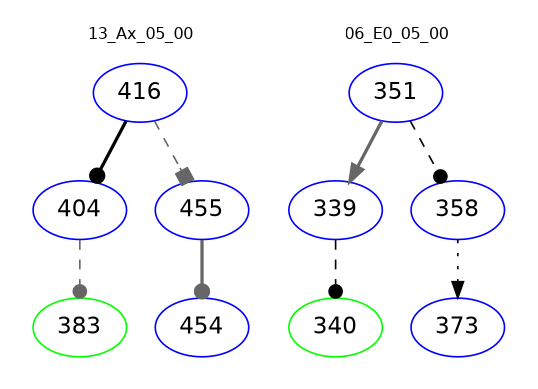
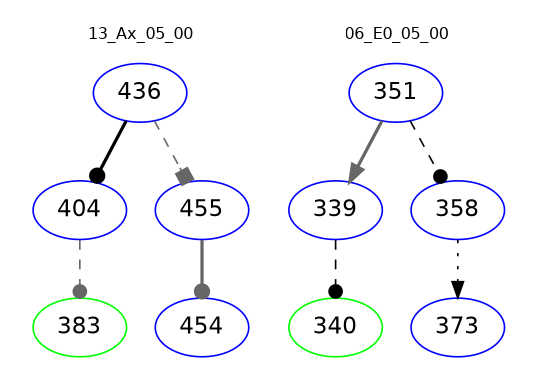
node "416": label "416" -> "436"
